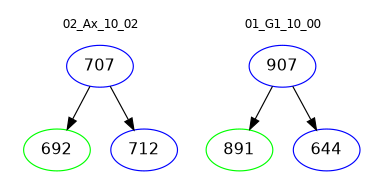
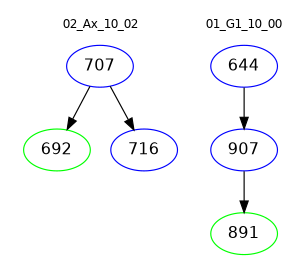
edge "907" -> "644": reversed
node "712": label "712" -> "716"
